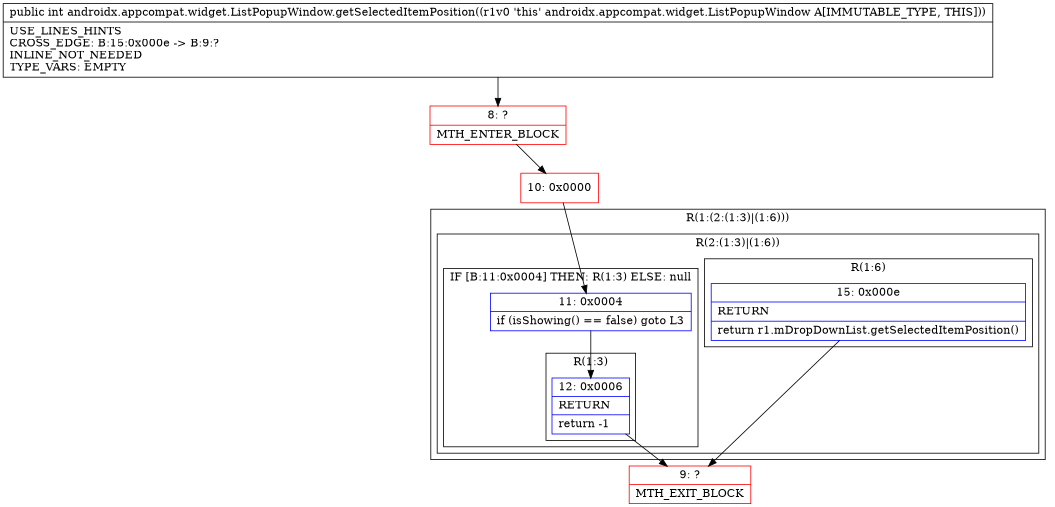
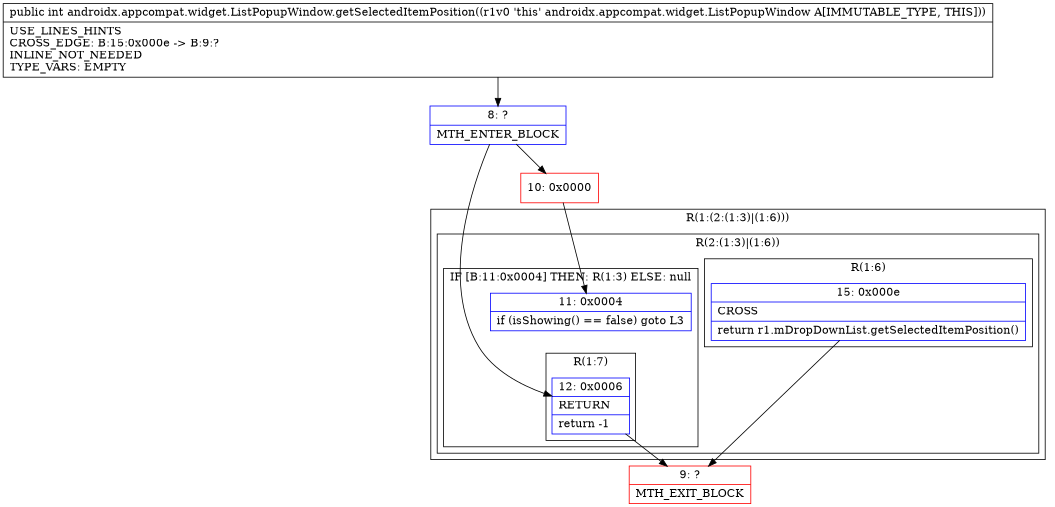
node "8: ?": color red -> blue
node "15: 0x000e": text "RETURN" -> "CROSS"
edge "11: 0x0004" -> "12: 0x0006": now "8: ?" -> "12: 0x0006"
cluster "R(1:3)": label "R(1:3)" -> "R(1:7)"
